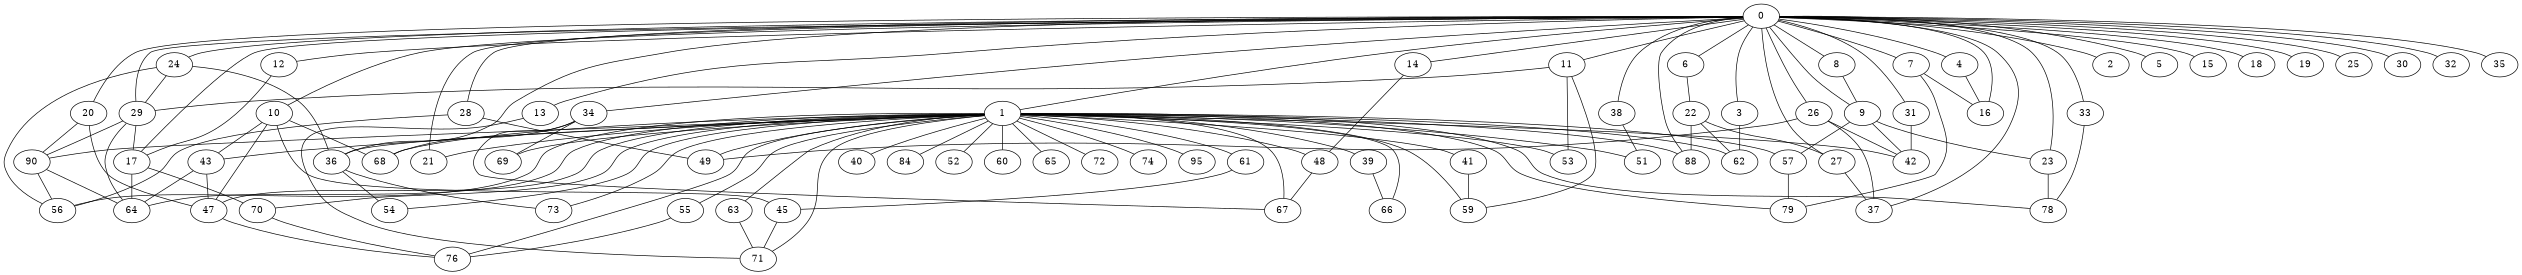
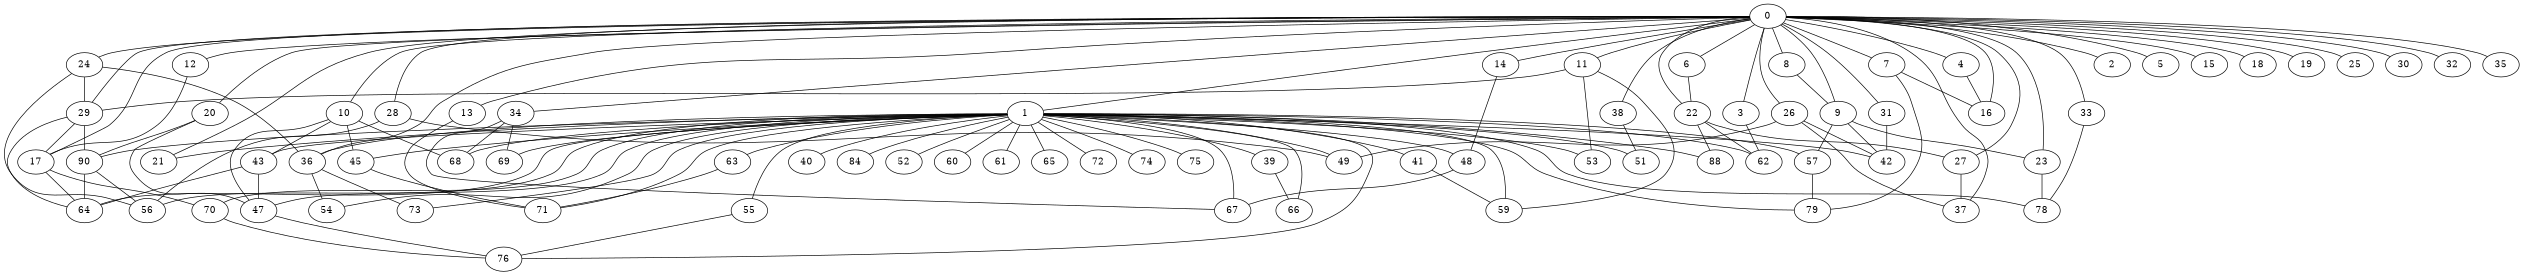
edge "0" -- "88": now "0" -- "22"
node "95": label "95" -> "75"
edge "61" -- "45": now "1" -- "45"
